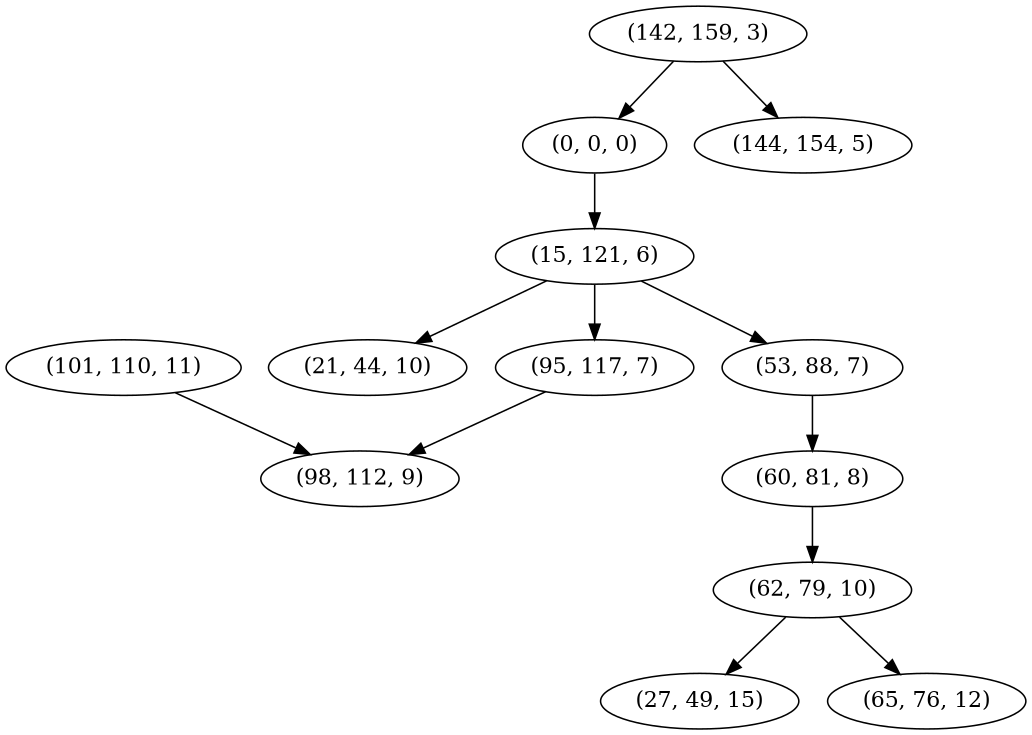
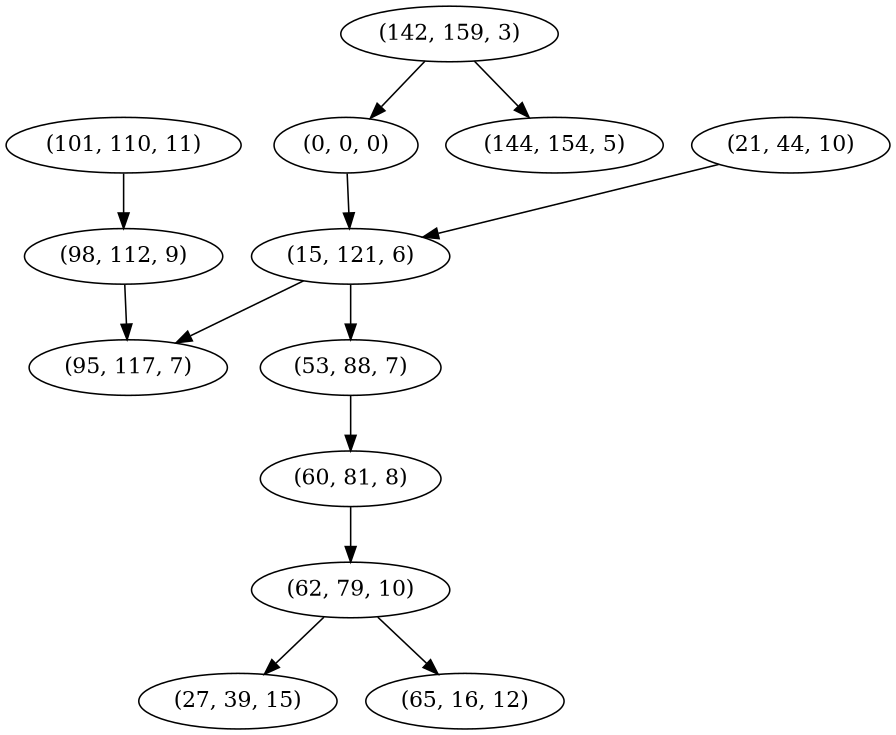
edge "(15, 121, 6)" -> "(21, 44, 10)": reversed
edge "(95, 117, 7)" -> "(98, 112, 9)": reversed
node "(27, 49, 15)": label "(27, 49, 15)" -> "(27, 39, 15)"
node "(65, 76, 12)": label "(65, 76, 12)" -> "(65, 16, 12)"
